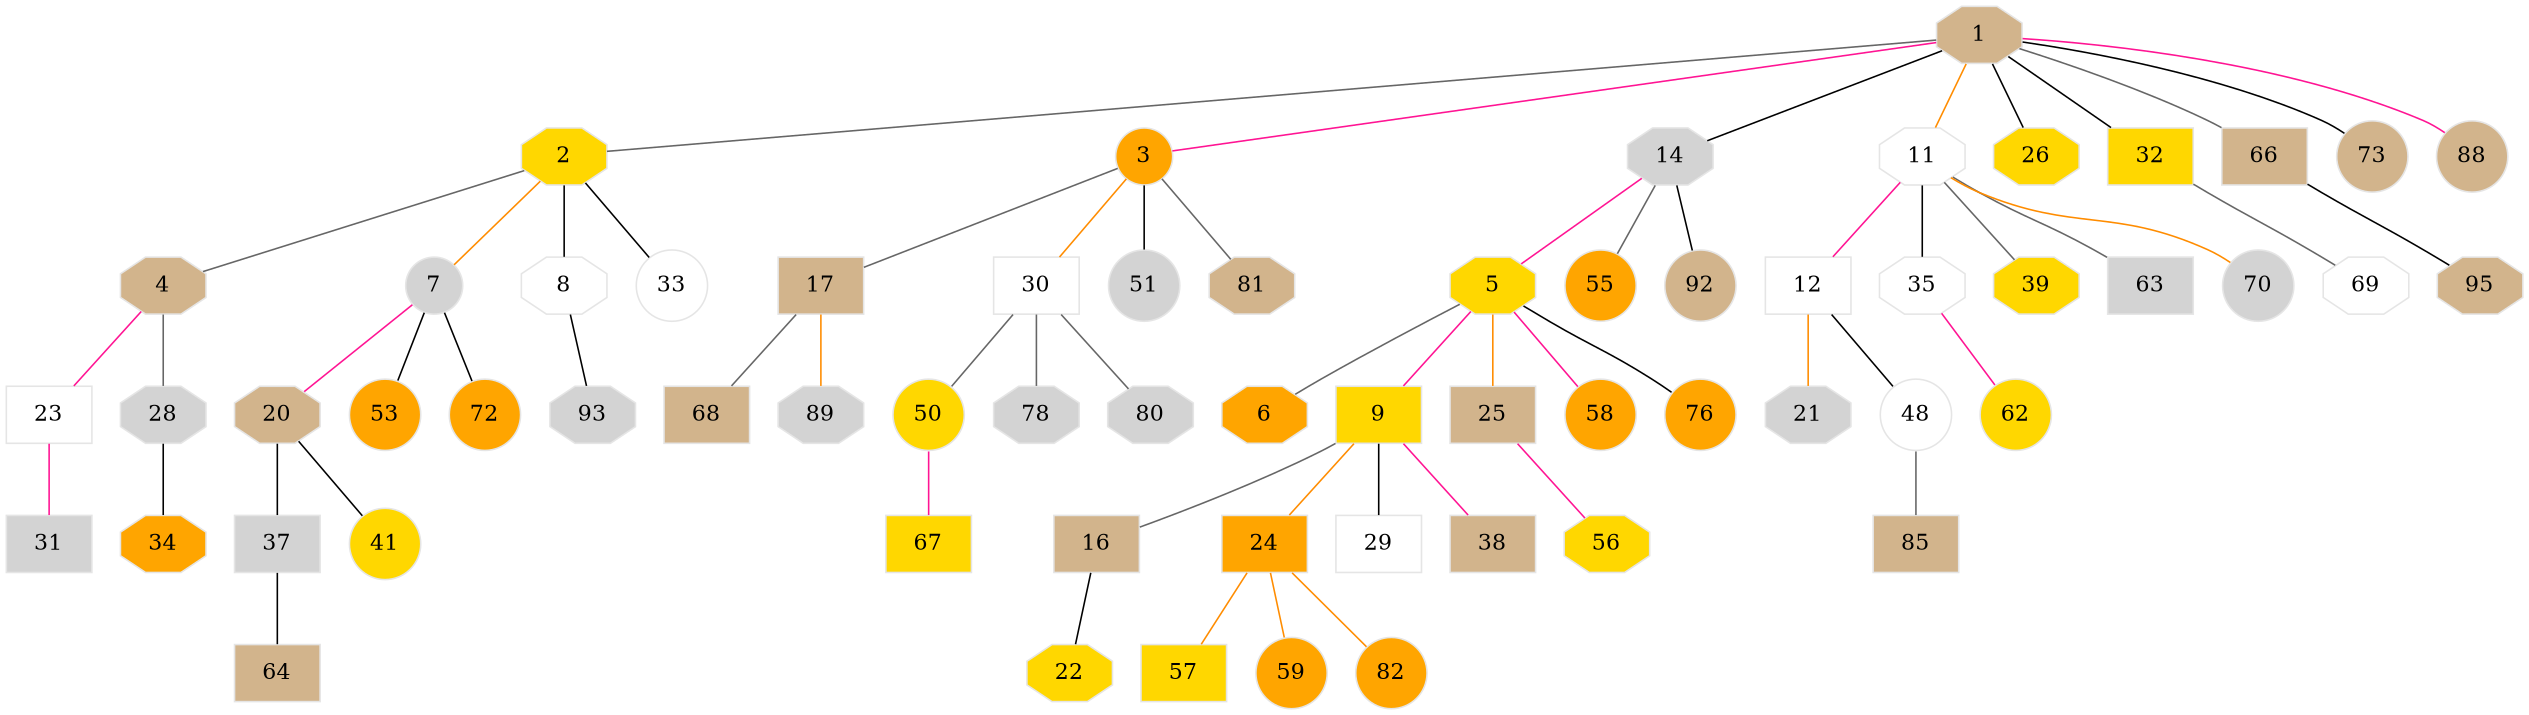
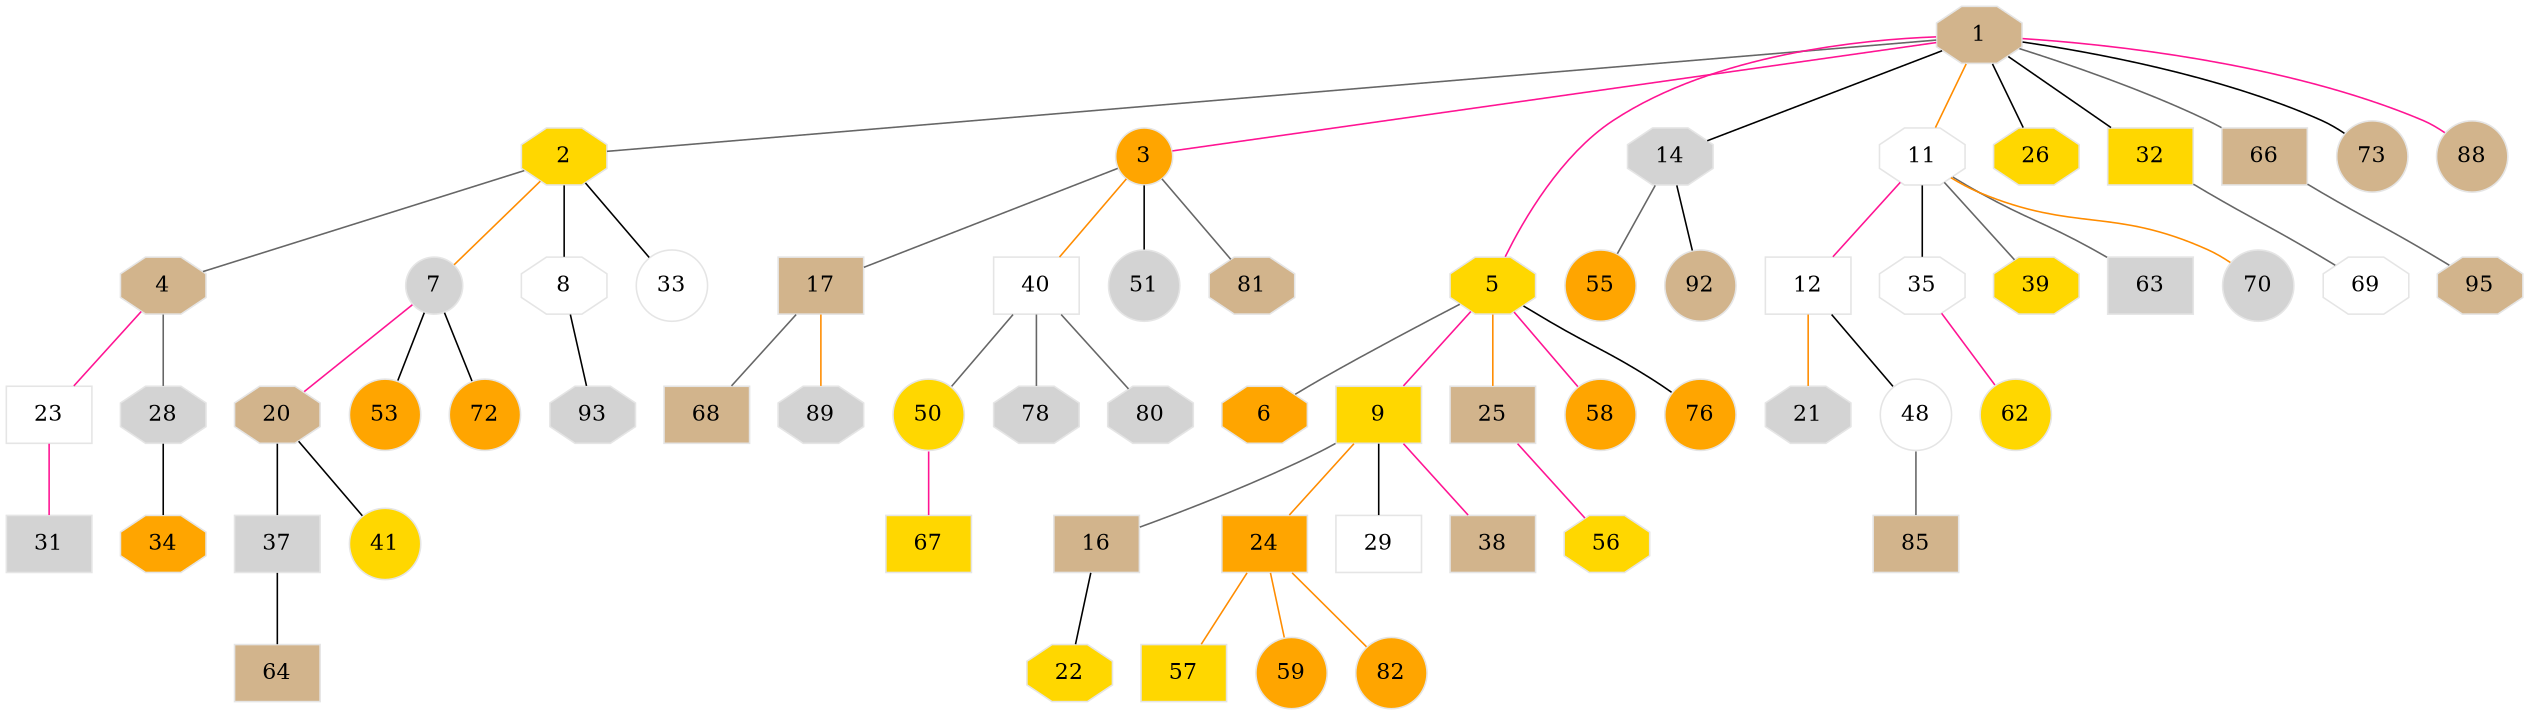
edge "14" -- "5": now "1" -- "5"
edge "66" -- "95": color black -> gray40
node "30": label "30" -> "40"
